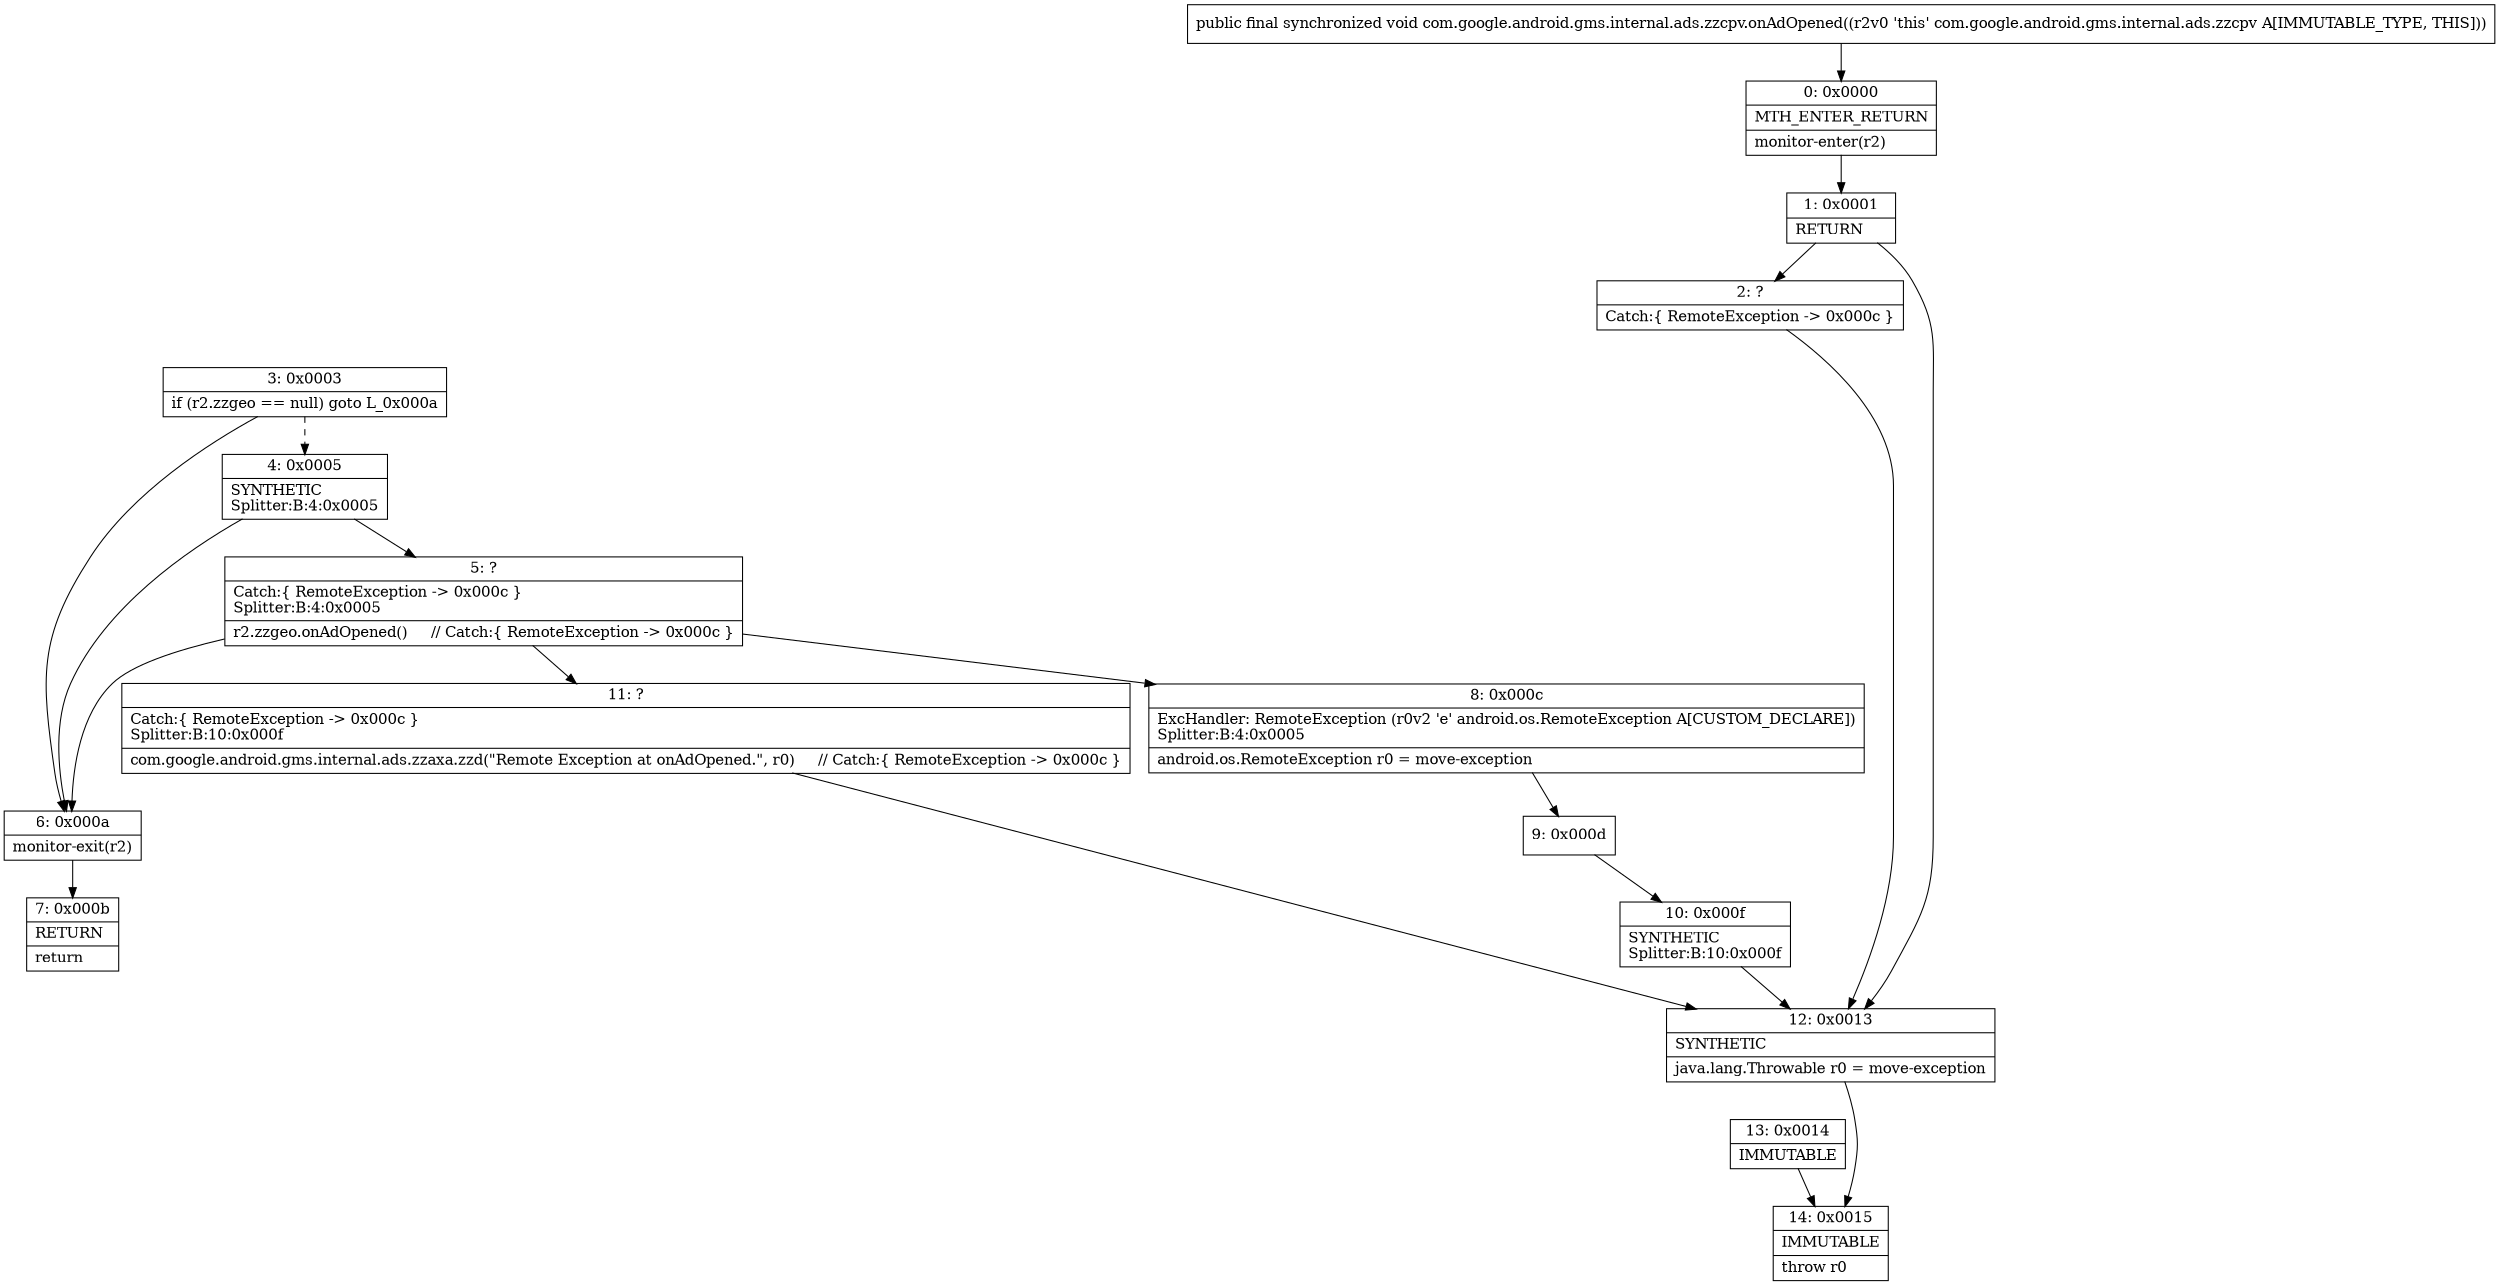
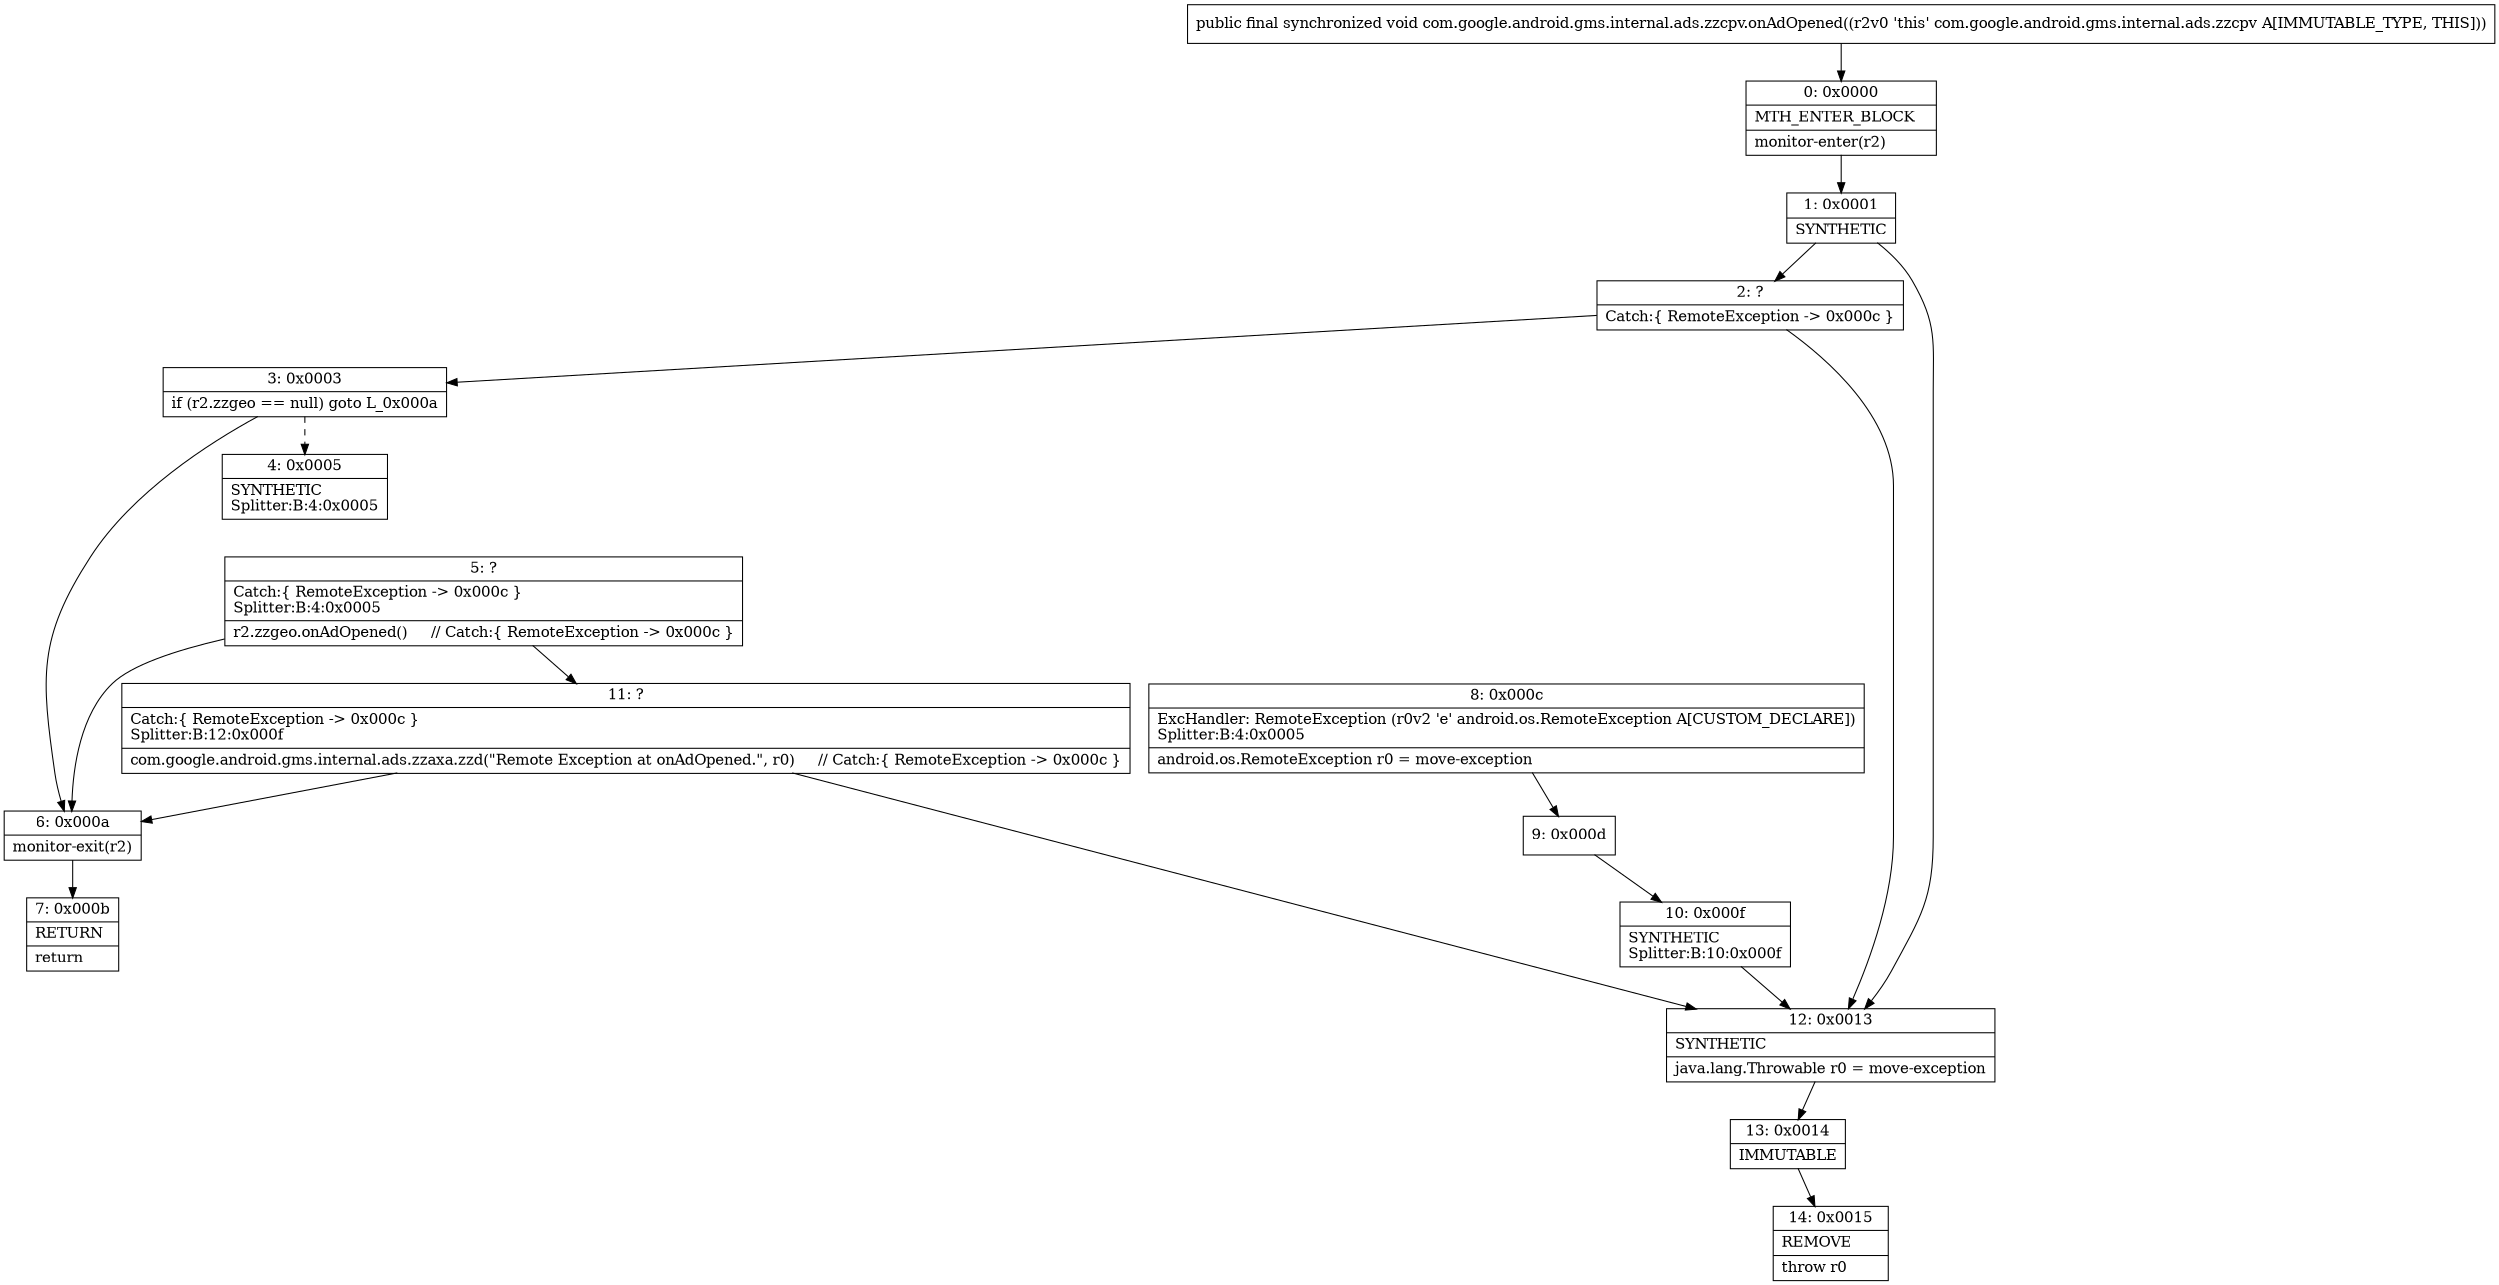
node "0: 0x0000": text "MTH_ENTER_RETURN" -> "MTH_ENTER_BLOCK"
node "1: 0x0001": text "RETURN" -> "SYNTHETIC"
edge "2: ?" -> "3: 0x0003": added
edge "4: 0x0005" -> "5: ?": removed
edge "4: 0x0005" -> "6: 0x000a": now "11: ?" -> "6: 0x000a"
edge "5: ?" -> "8: 0x000c": removed
node "11: ?": text "Splitter:B:10:0x000f" -> "Splitter:B:12:0x000f"
edge "12: 0x0013" -> "14: 0x0015": now "12: 0x0013" -> "13: 0x0014"
node "14: 0x0015": text "IMMUTABLE" -> "REMOVE"
